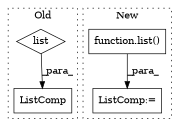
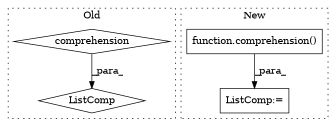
node "list": label "list" -> "comprehension"
node "function.list()": label "function.list()" -> "function.comprehension()"
node "ListComp": shape box -> diamond
